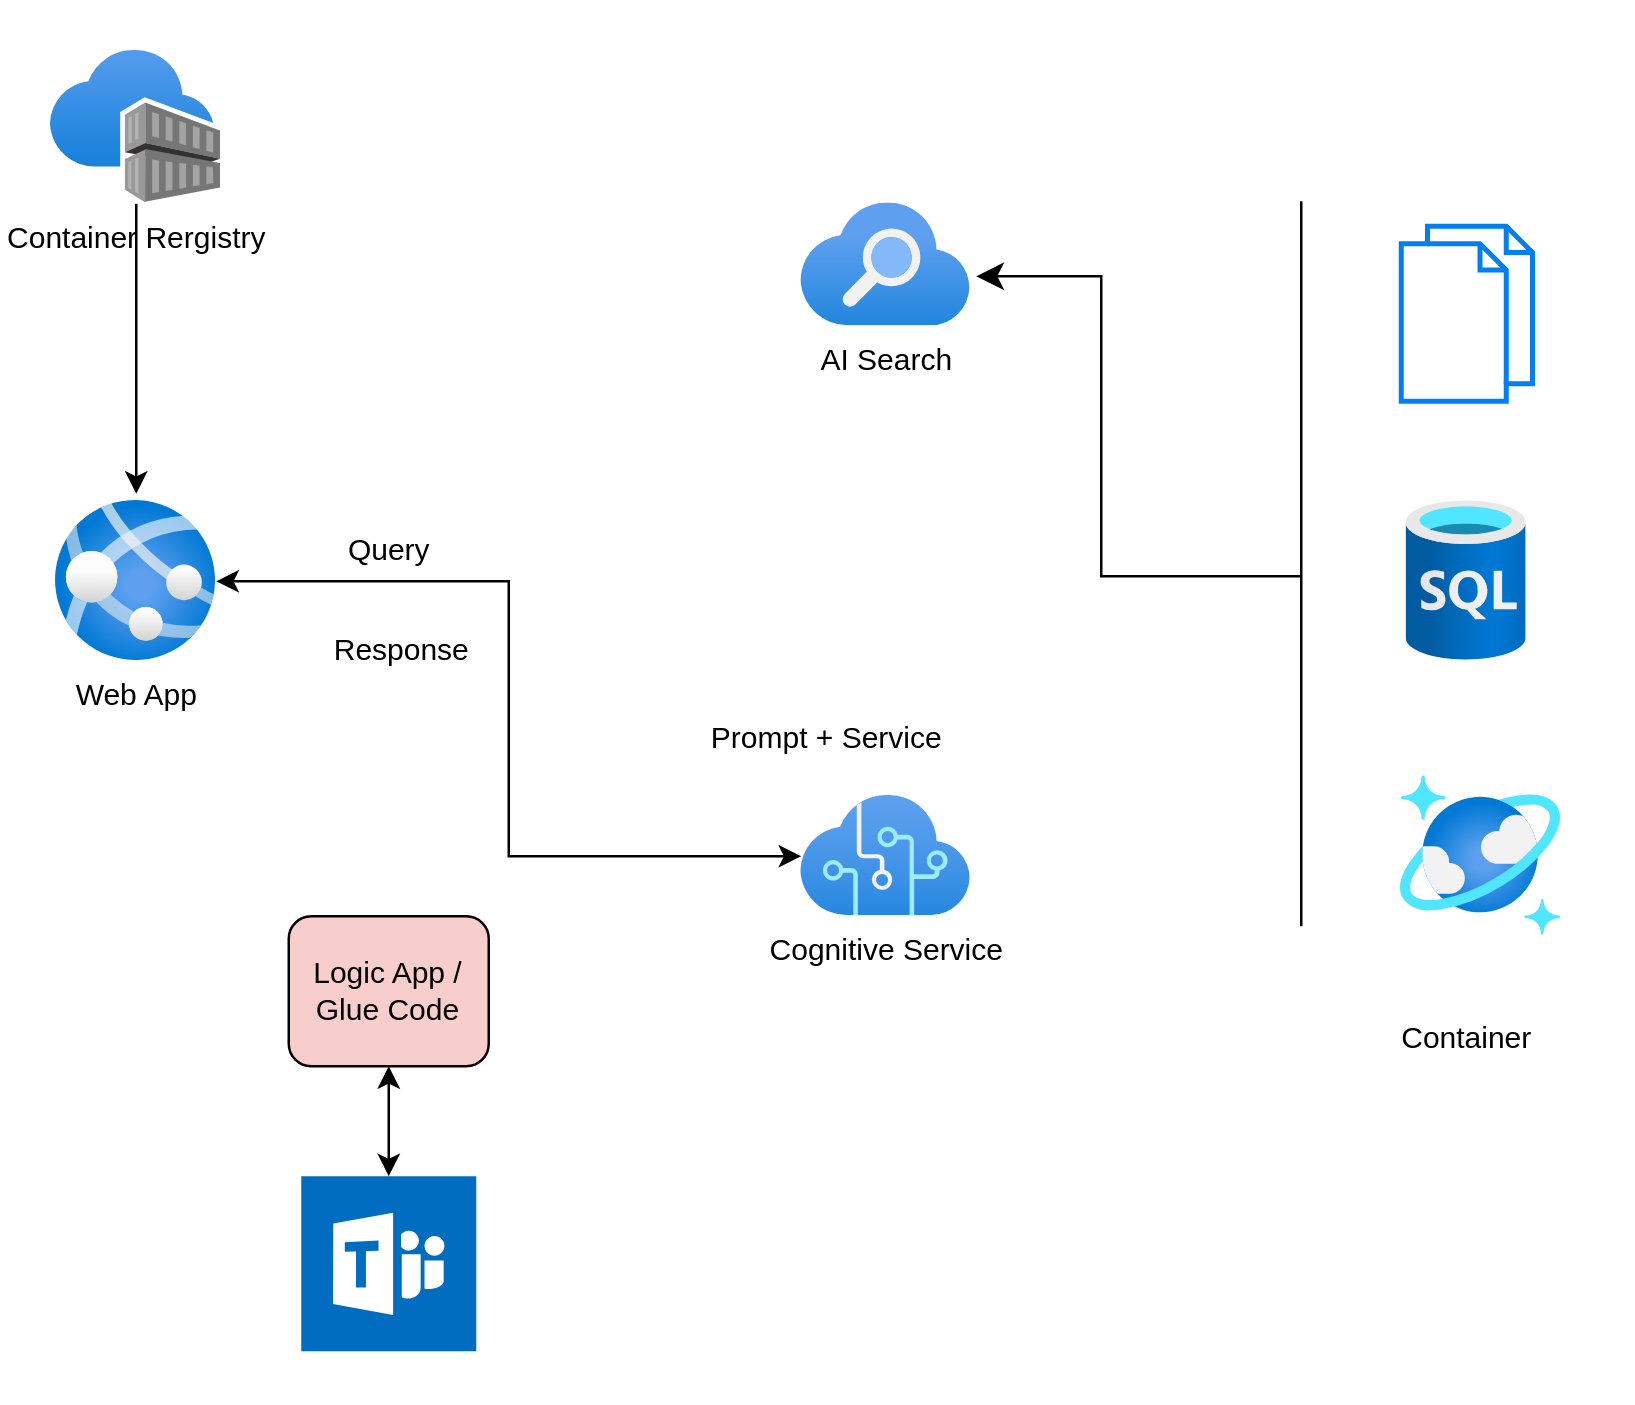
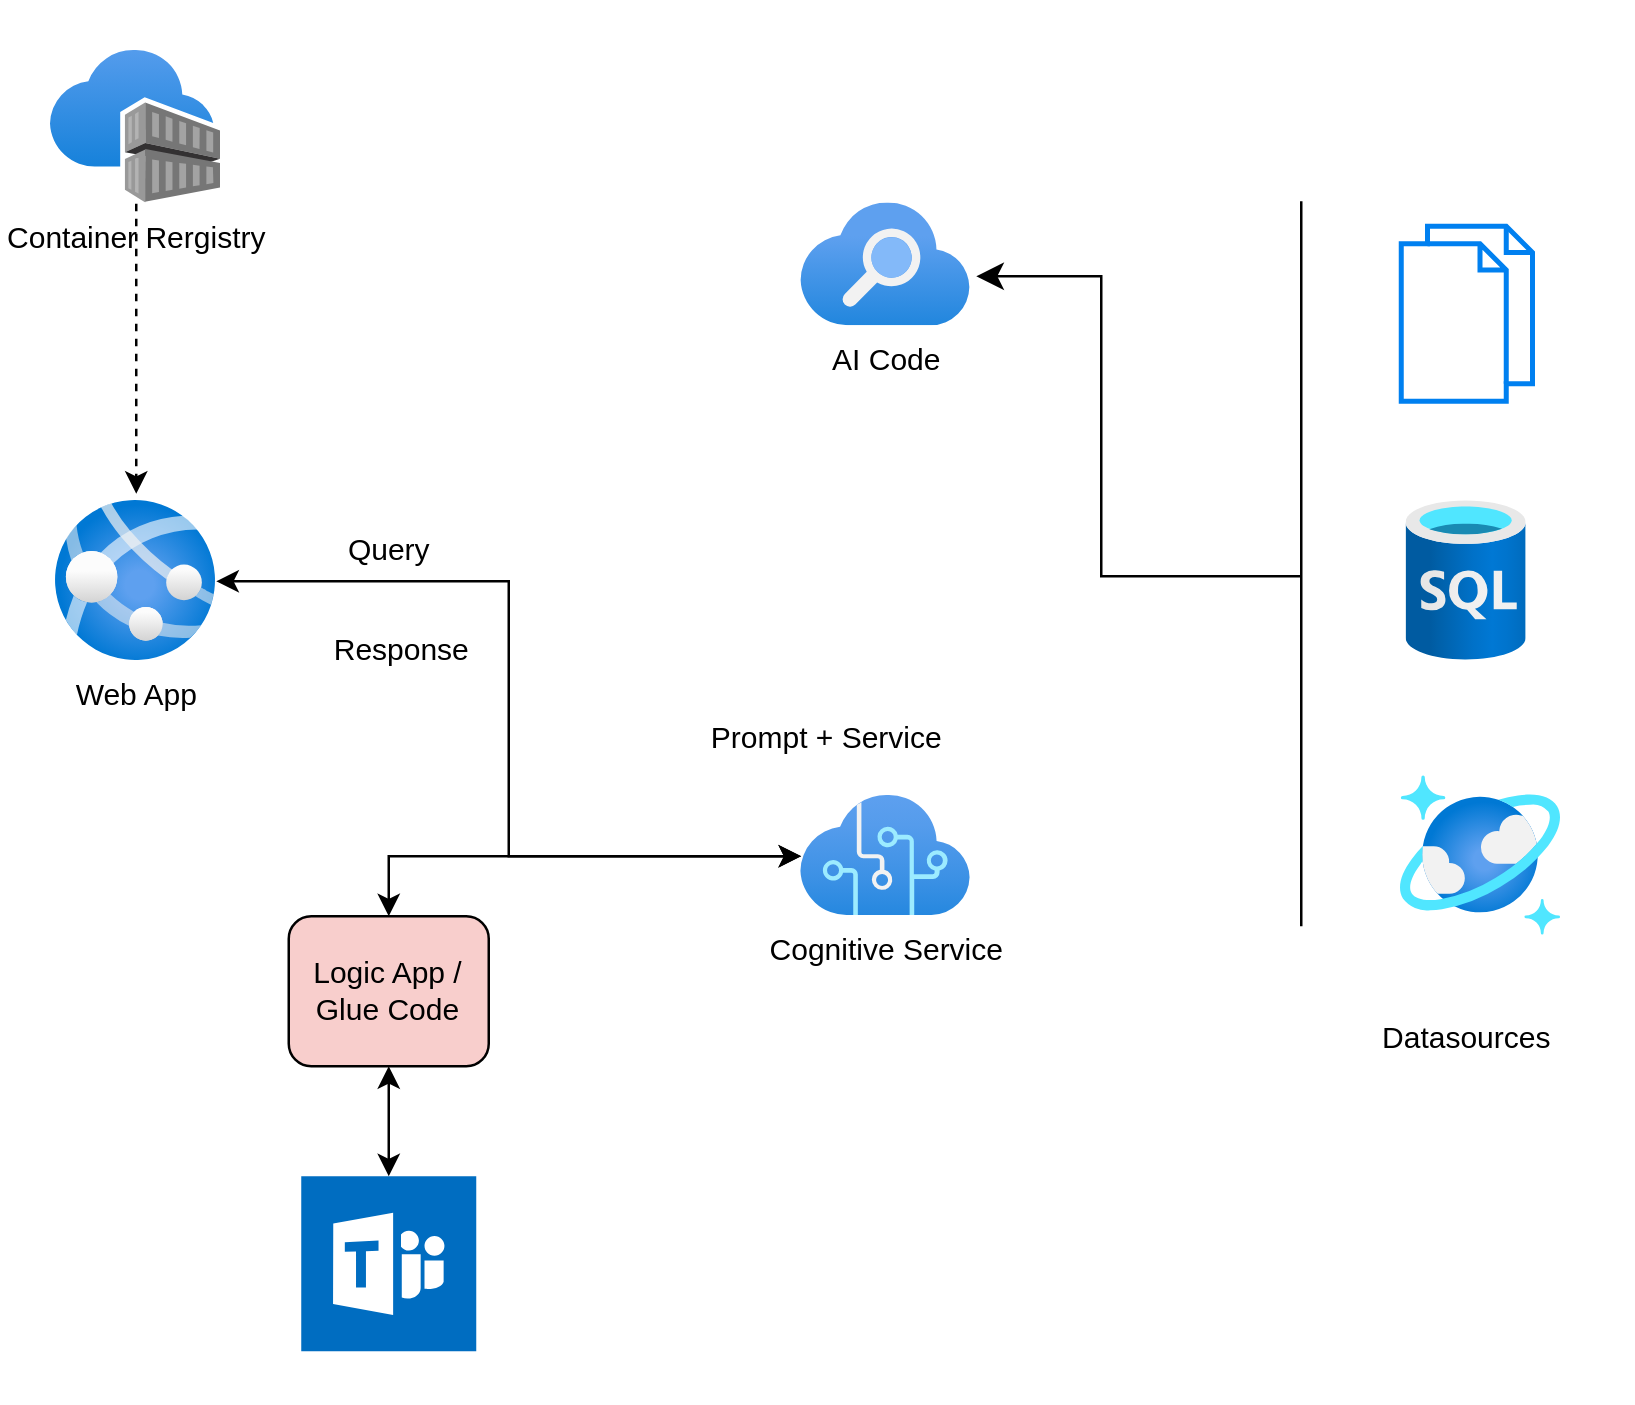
edge "Container Rergistry" -> "Web App": style solid -> dashed
node "AI Search": label "AI Search" -> "AI Code"
edge "Cognitive Service" -- "Logic App / Glue Code": added
node "Container": label "Container" -> "Datasources"
